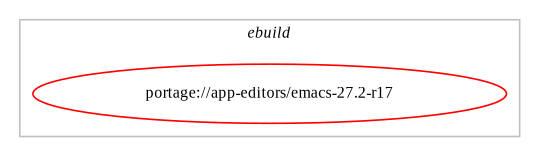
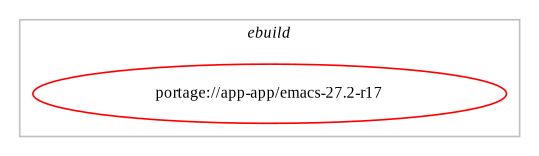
node "portage://app-editors/emacs-27.2-r17": label "portage://app-editors/emacs-27.2-r17" -> "portage://app-app/emacs-27.2-r17"
